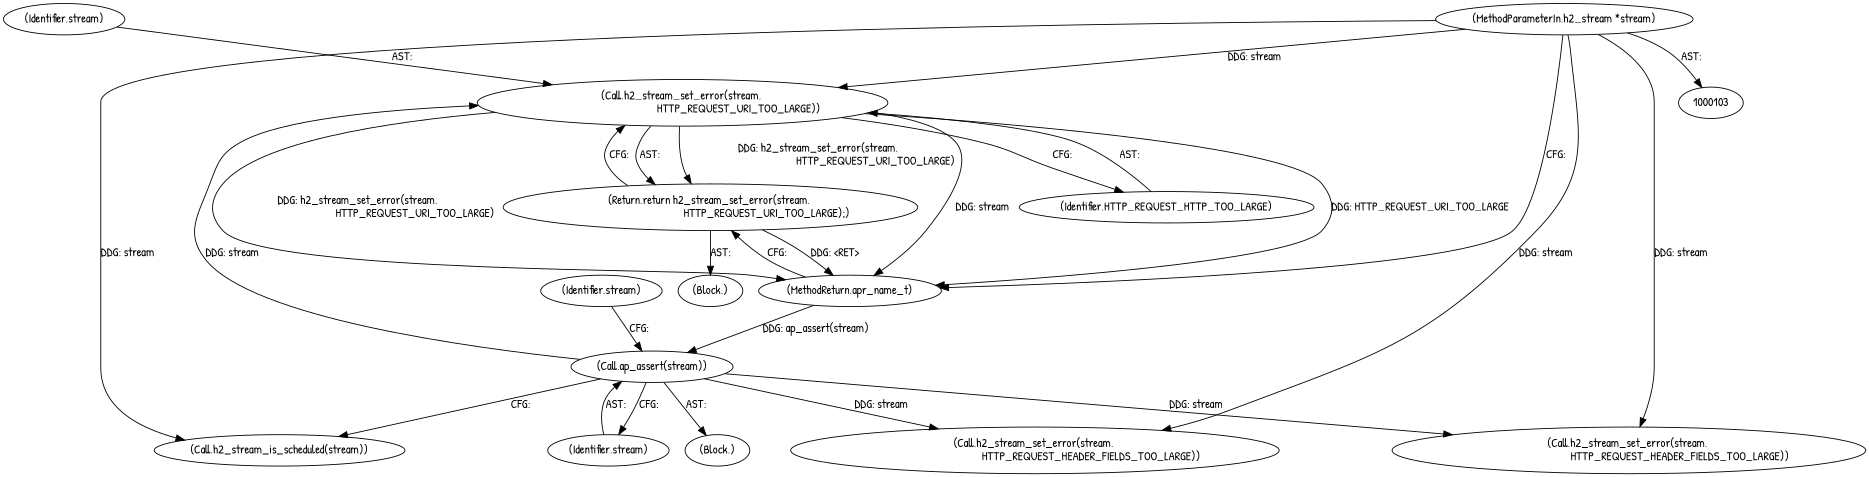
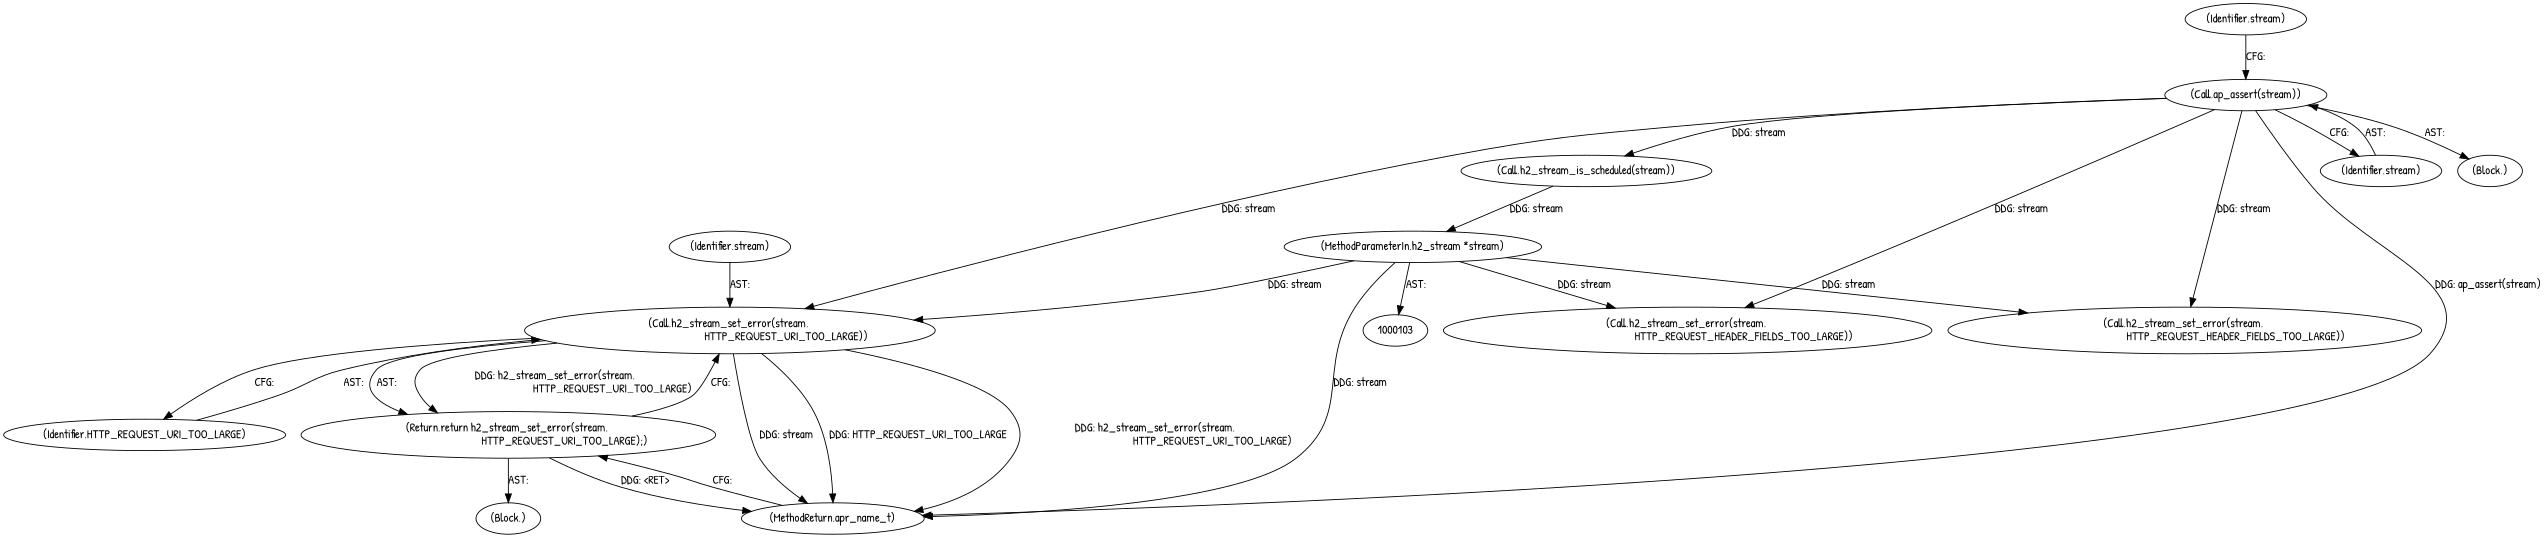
edge "(MethodParameterIn,h2_stream *stream)" -> "(Call,h2_stream_is_scheduled(stream))": reversed
edge "(MethodParameterIn,h2_stream *stream)" -> "(MethodReturn,apr_name_t)": label "CFG: " -> "DDG: stream"
node "(Identifier,HTTP_REQUEST_HTTP_TOO_LARGE)": label "(Identifier,HTTP_REQUEST_HTTP_TOO_LARGE)" -> "(Identifier,HTTP_REQUEST_URI_TOO_LARGE)"
edge "(MethodReturn,apr_name_t)" -> "(Call,ap_assert(stream))": reversed
edge "(Call,ap_assert(stream))" -> "(Call,h2_stream_is_scheduled(stream))": label "CFG: " -> "DDG: stream"
